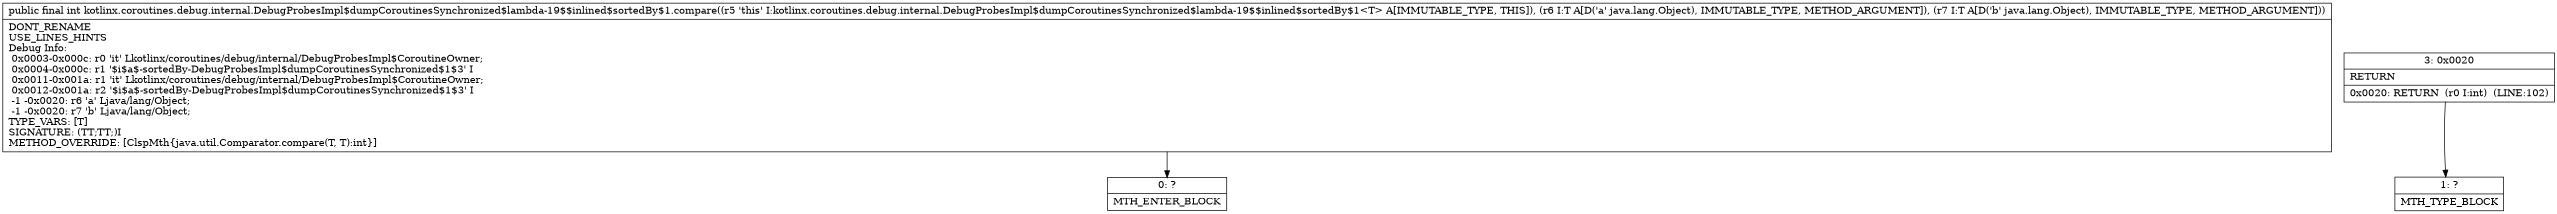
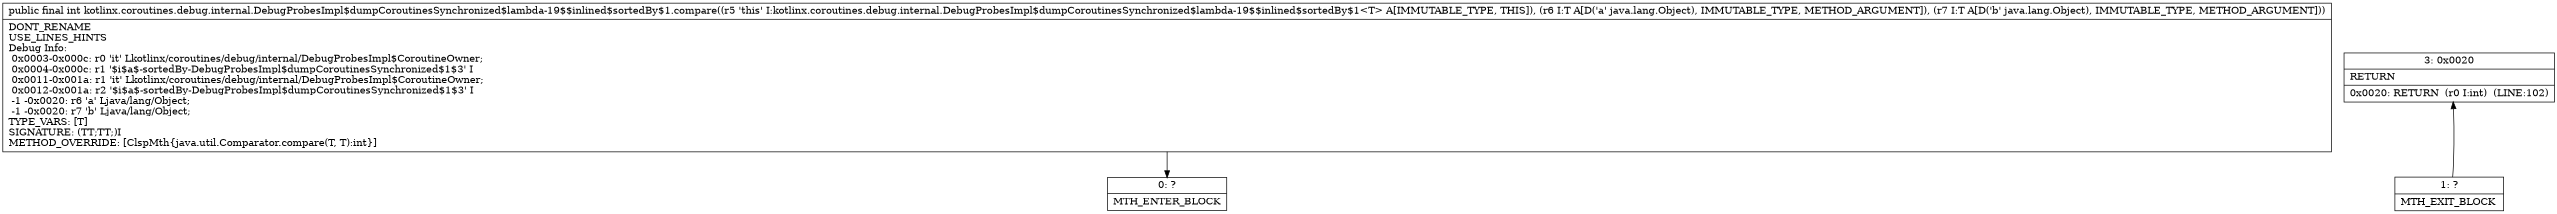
edge "3: 0x0020" -> "1: ?": reversed
node "1: ?": text "MTH_TYPE_BLOCK" -> "MTH_EXIT_BLOCK"
